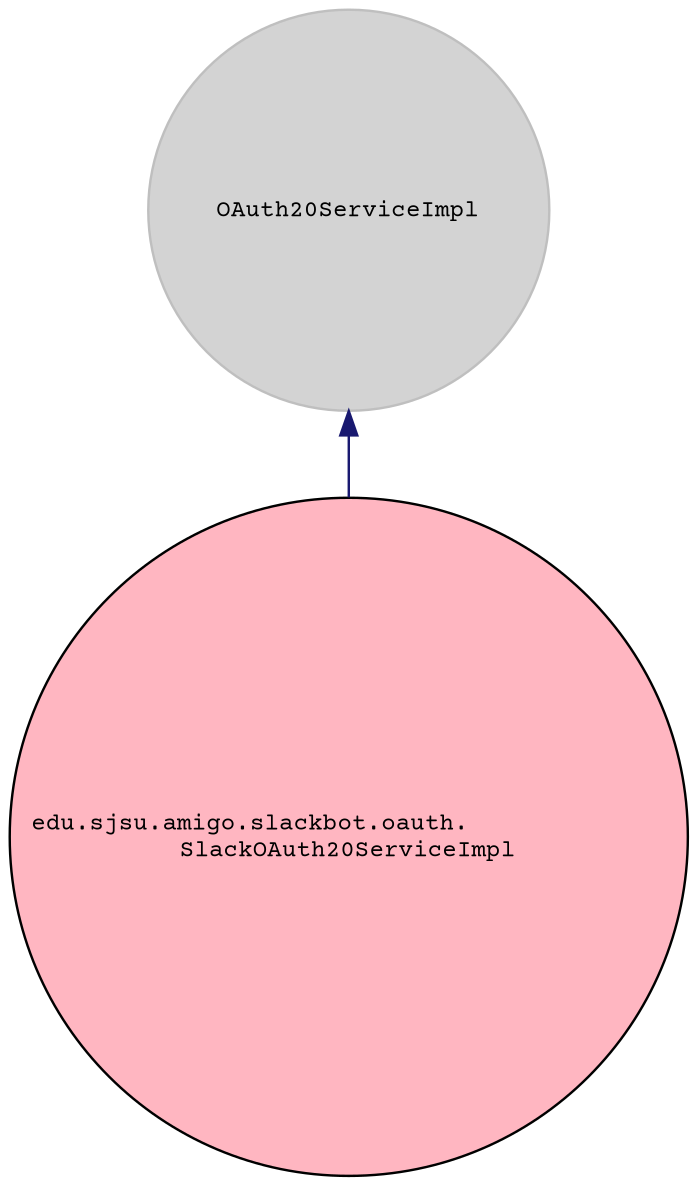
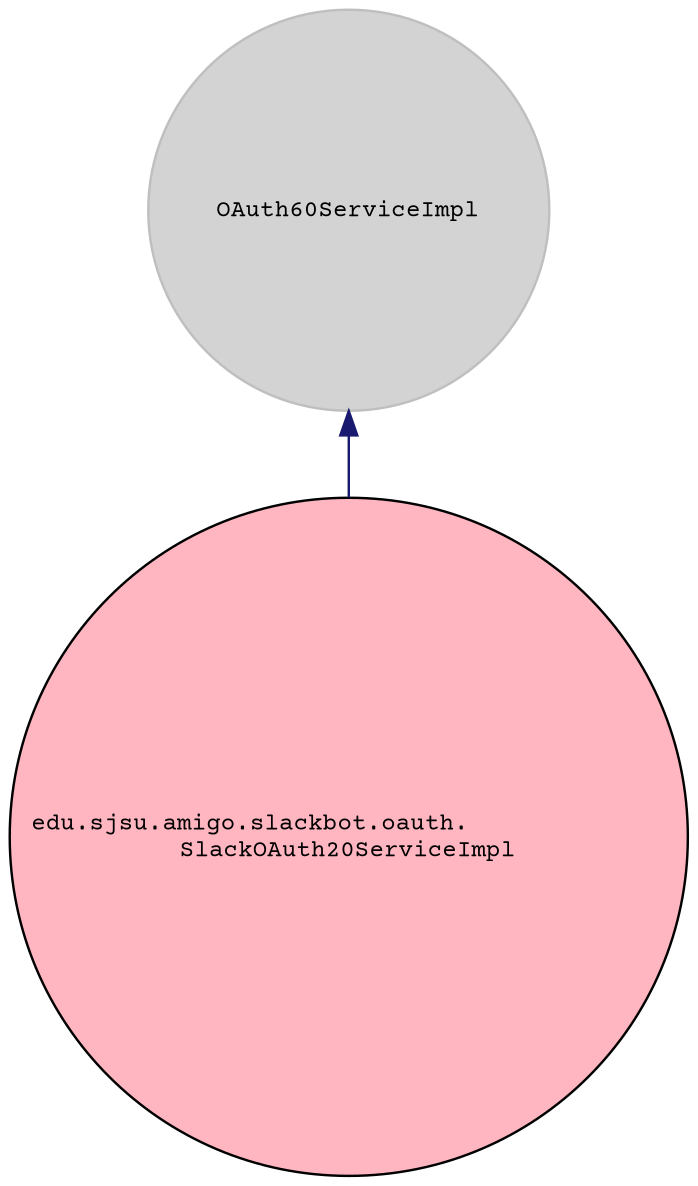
node "OAuth20ServiceImpl": label "OAuth20ServiceImpl" -> "OAuth60ServiceImpl"
